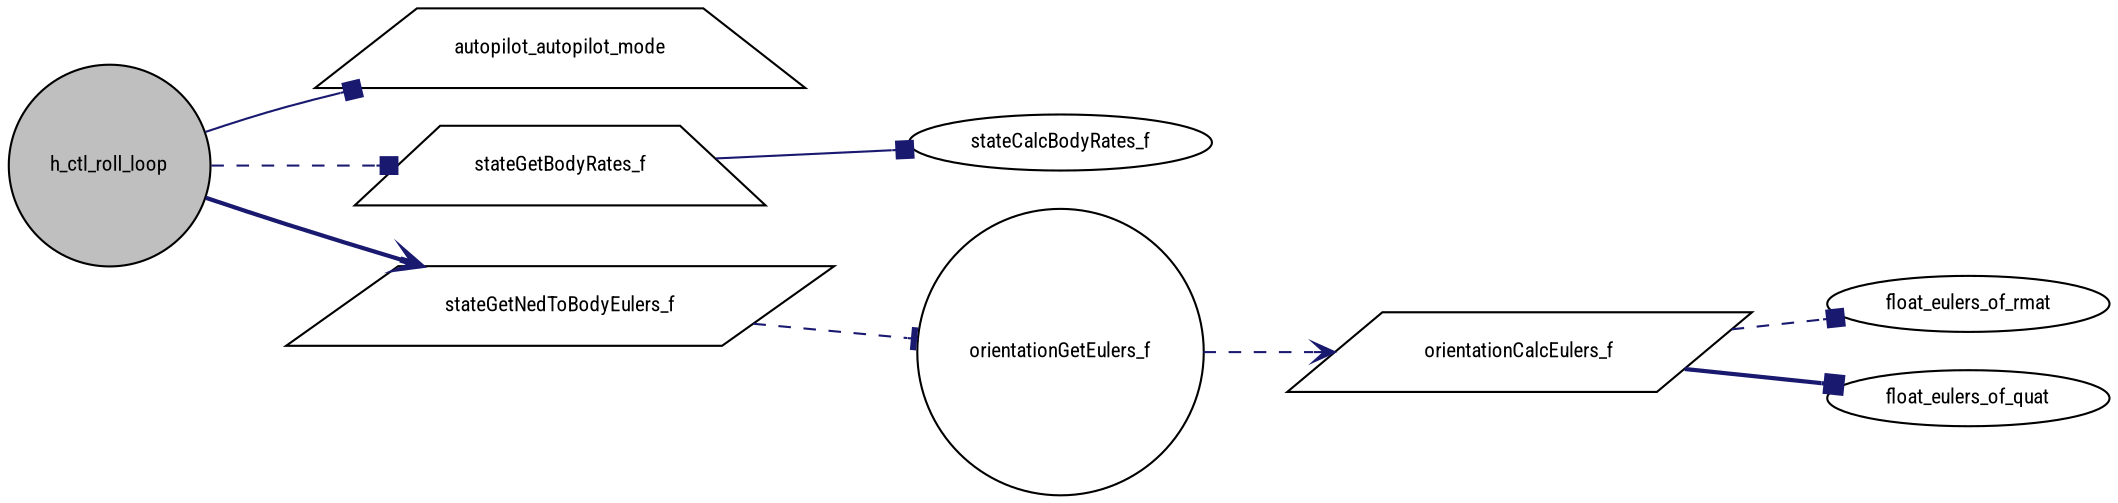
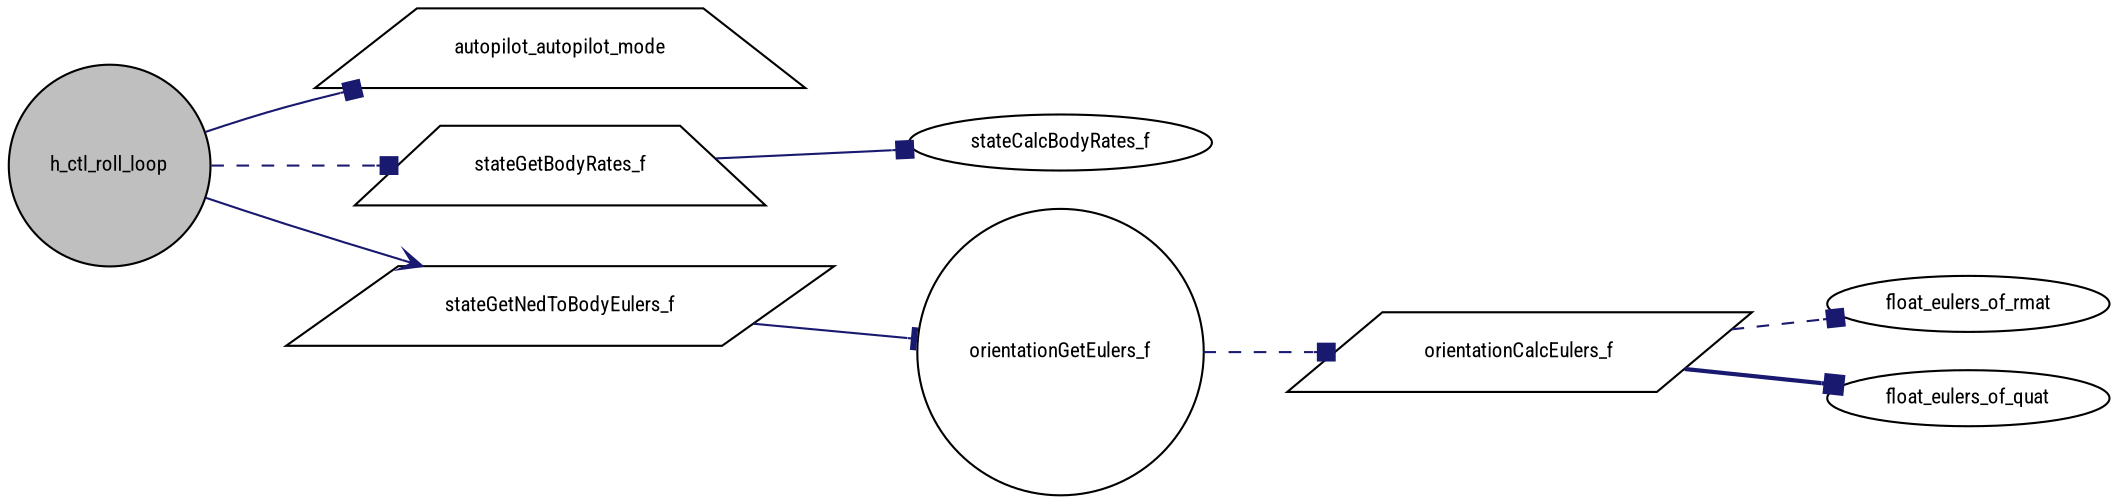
edge "h_ctl_roll_loop" -> "stateGetNedToBodyEulers_f": style bold -> solid
edge "stateGetNedToBodyEulers_f" -> "orientationGetEulers_f": style dashed -> solid
edge "orientationGetEulers_f" -> "orientationCalcEulers_f": arrowhead vee -> box
